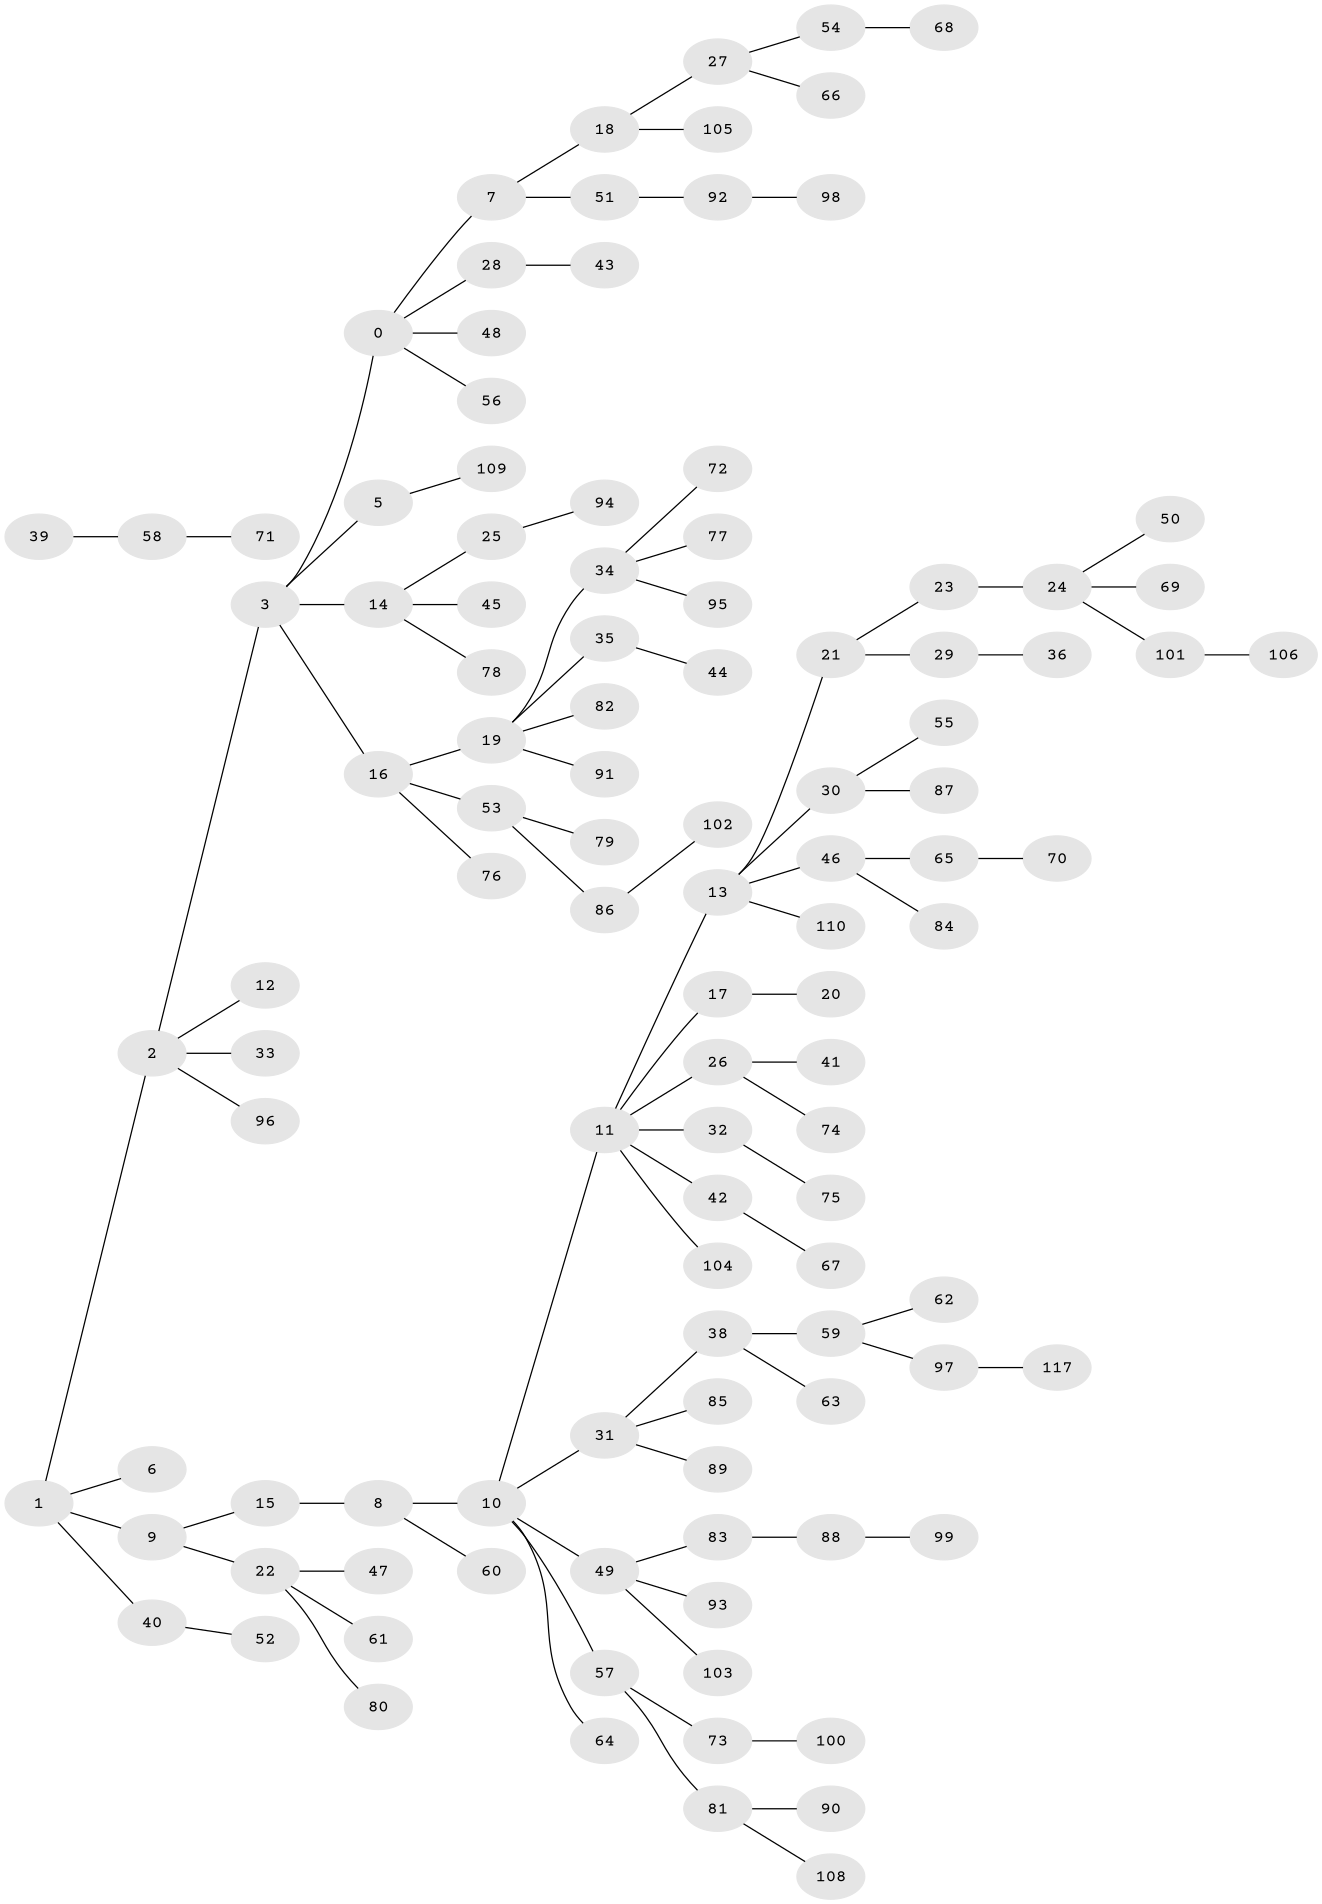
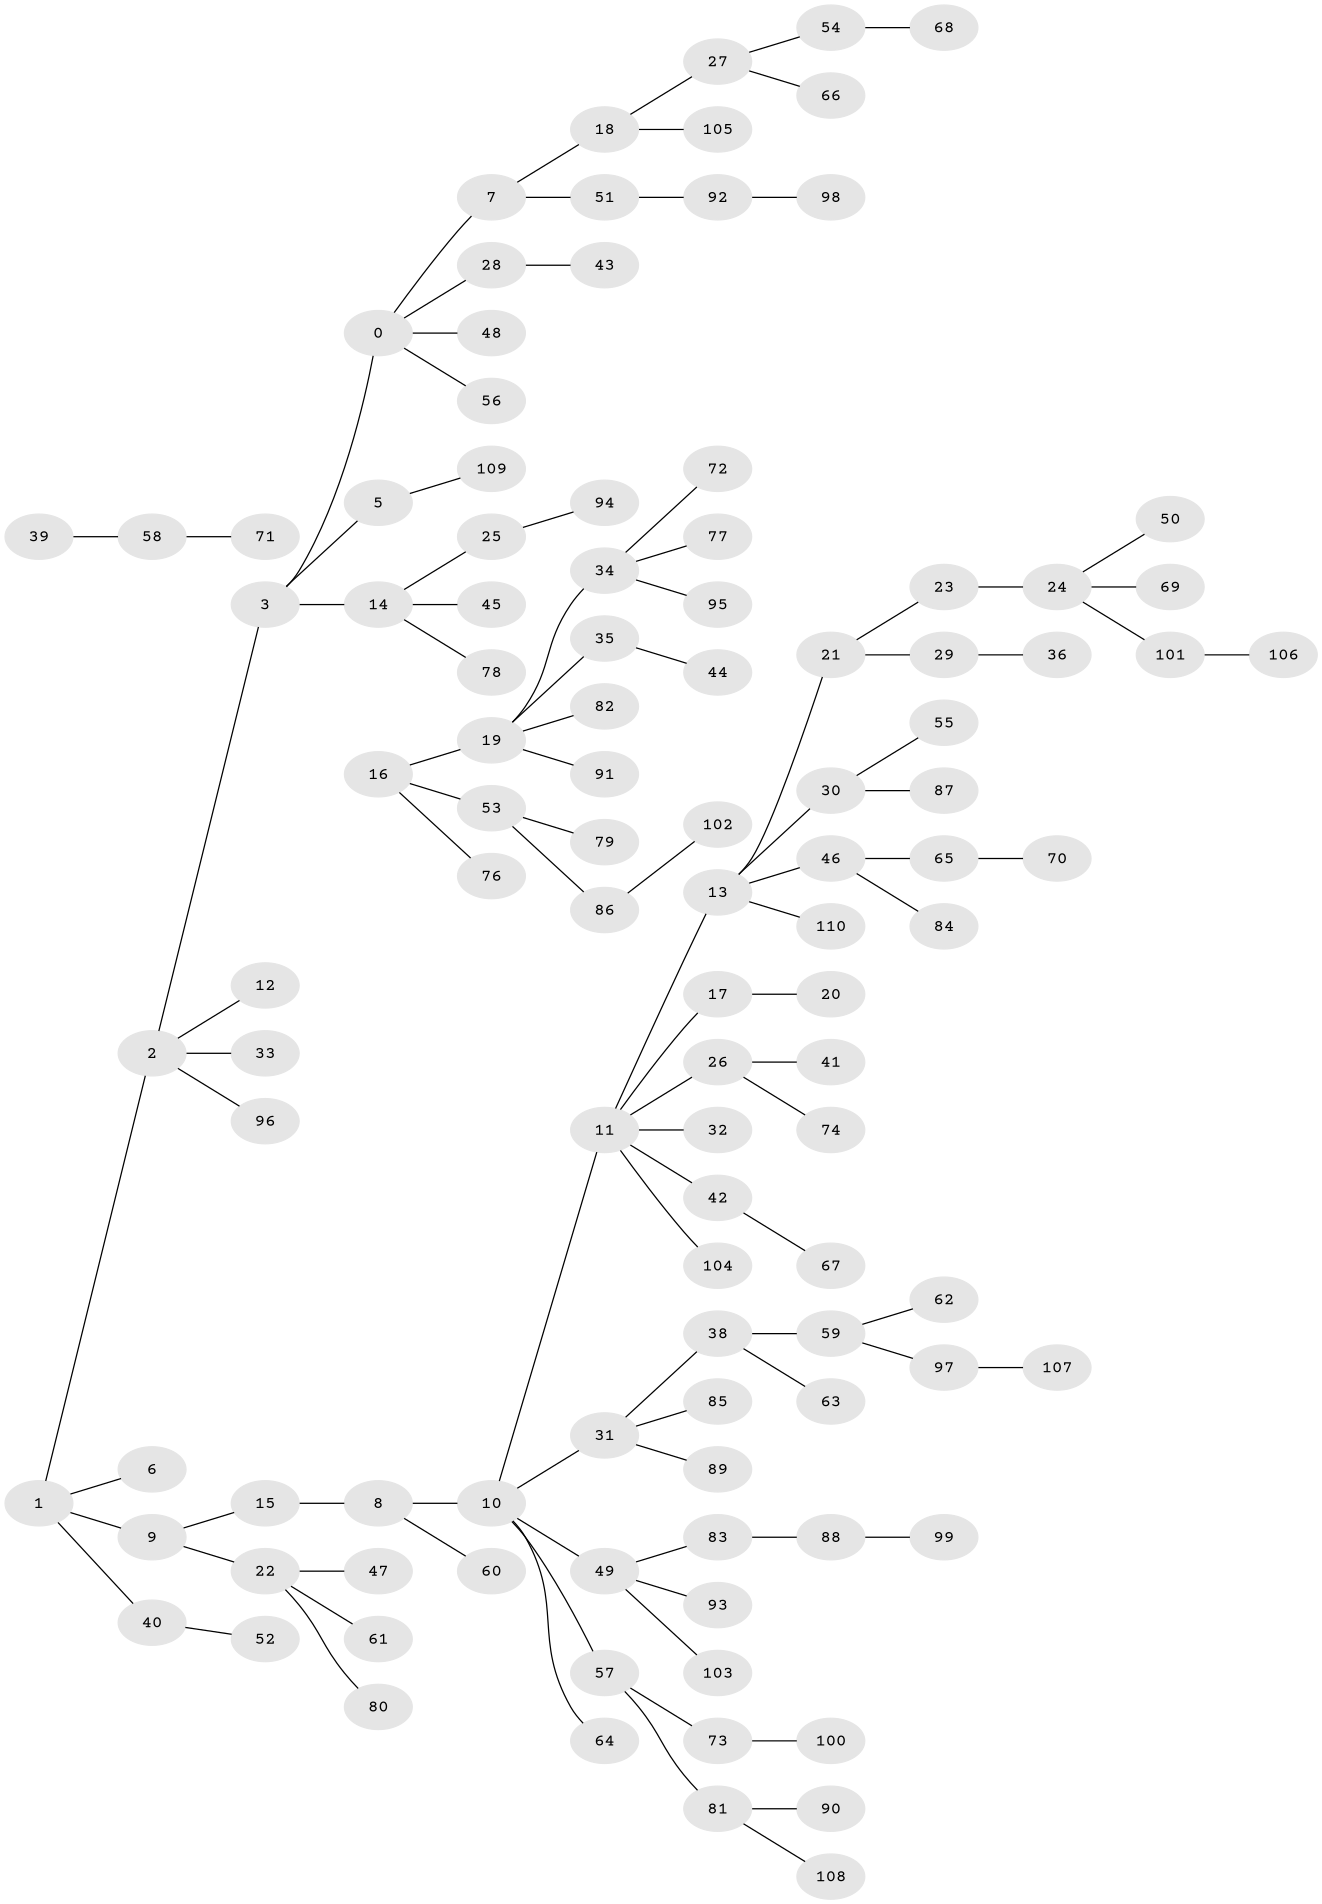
edge "3" -- "16": removed
node "75": removed
node "117": label "117" -> "107"
